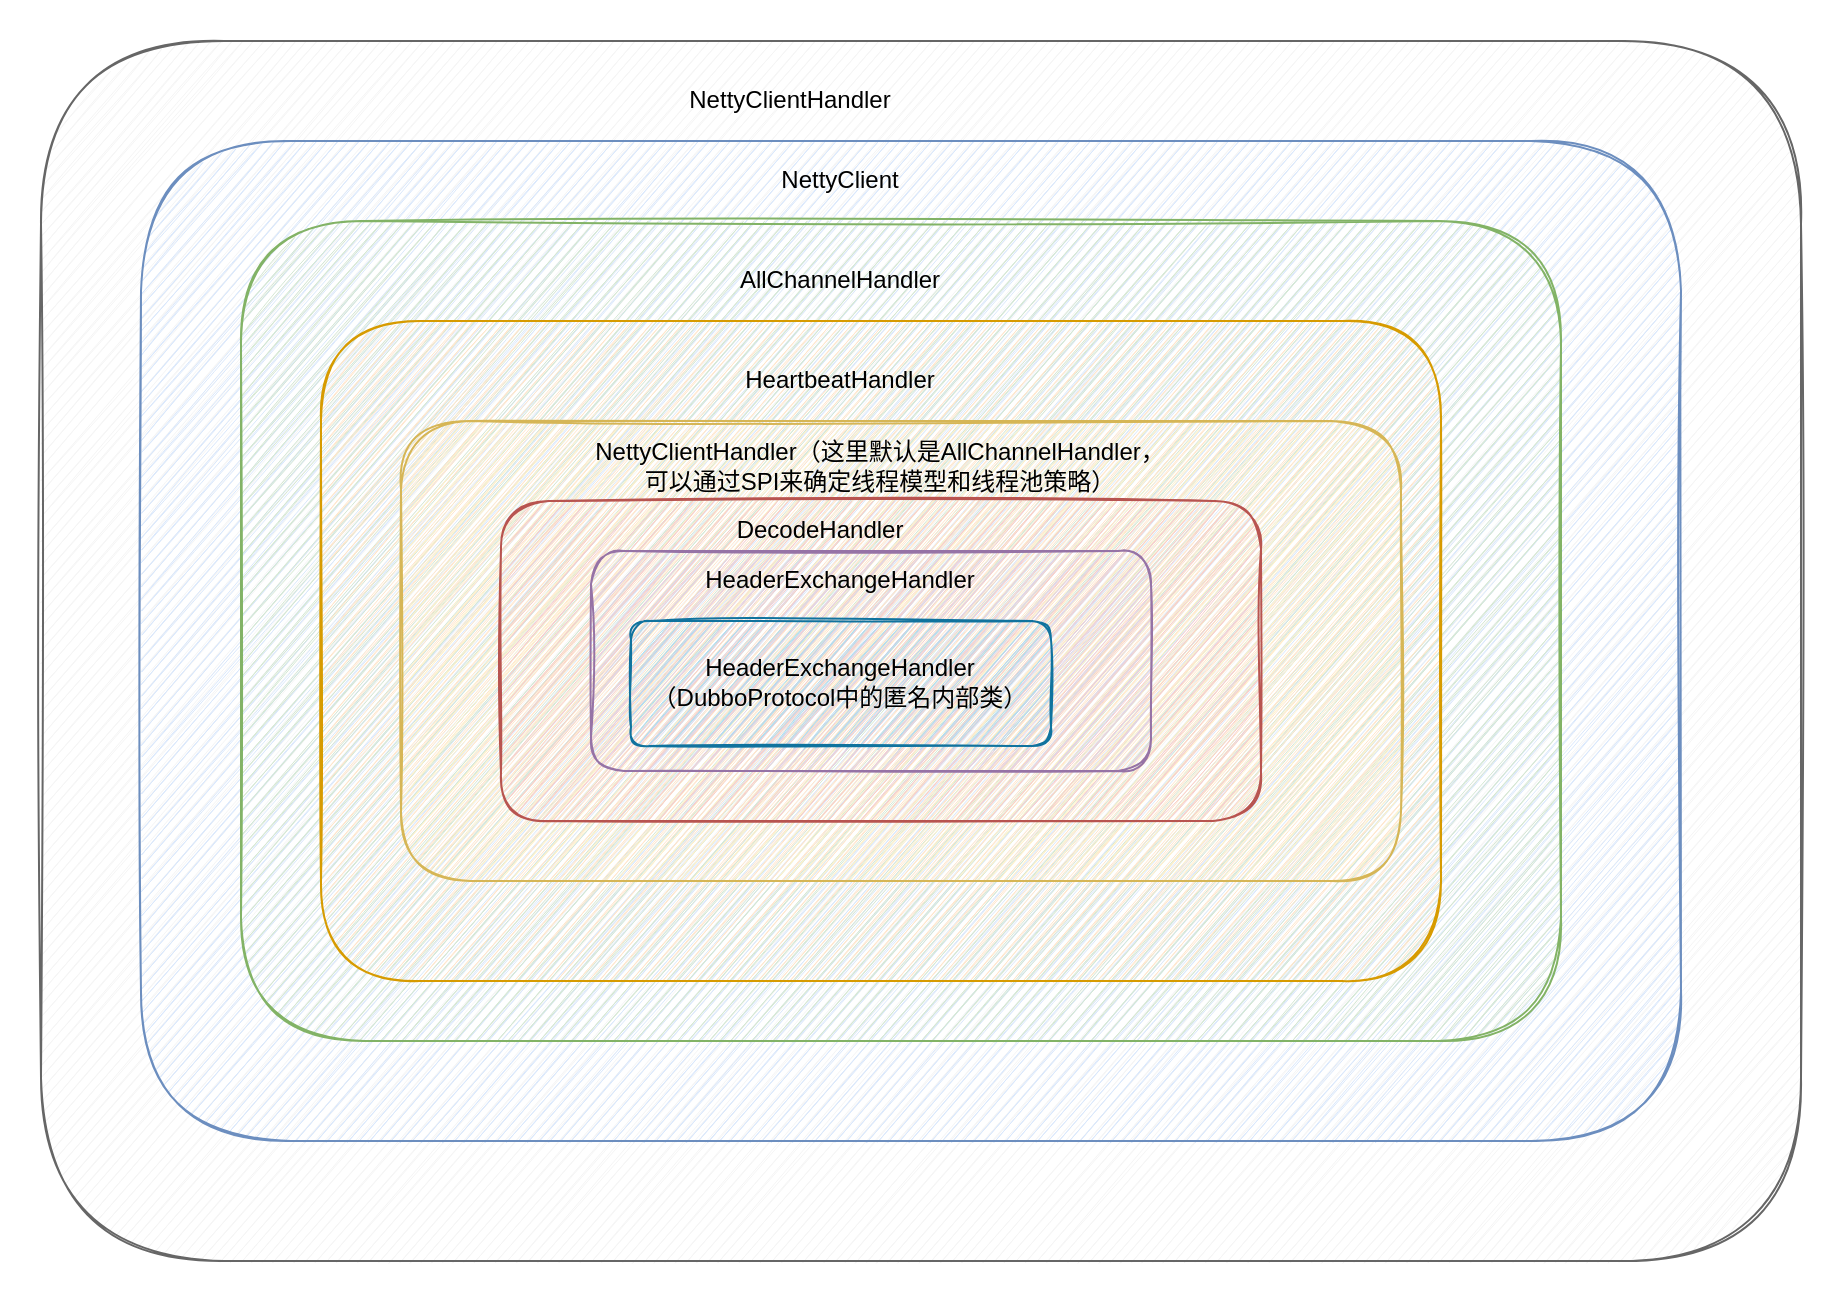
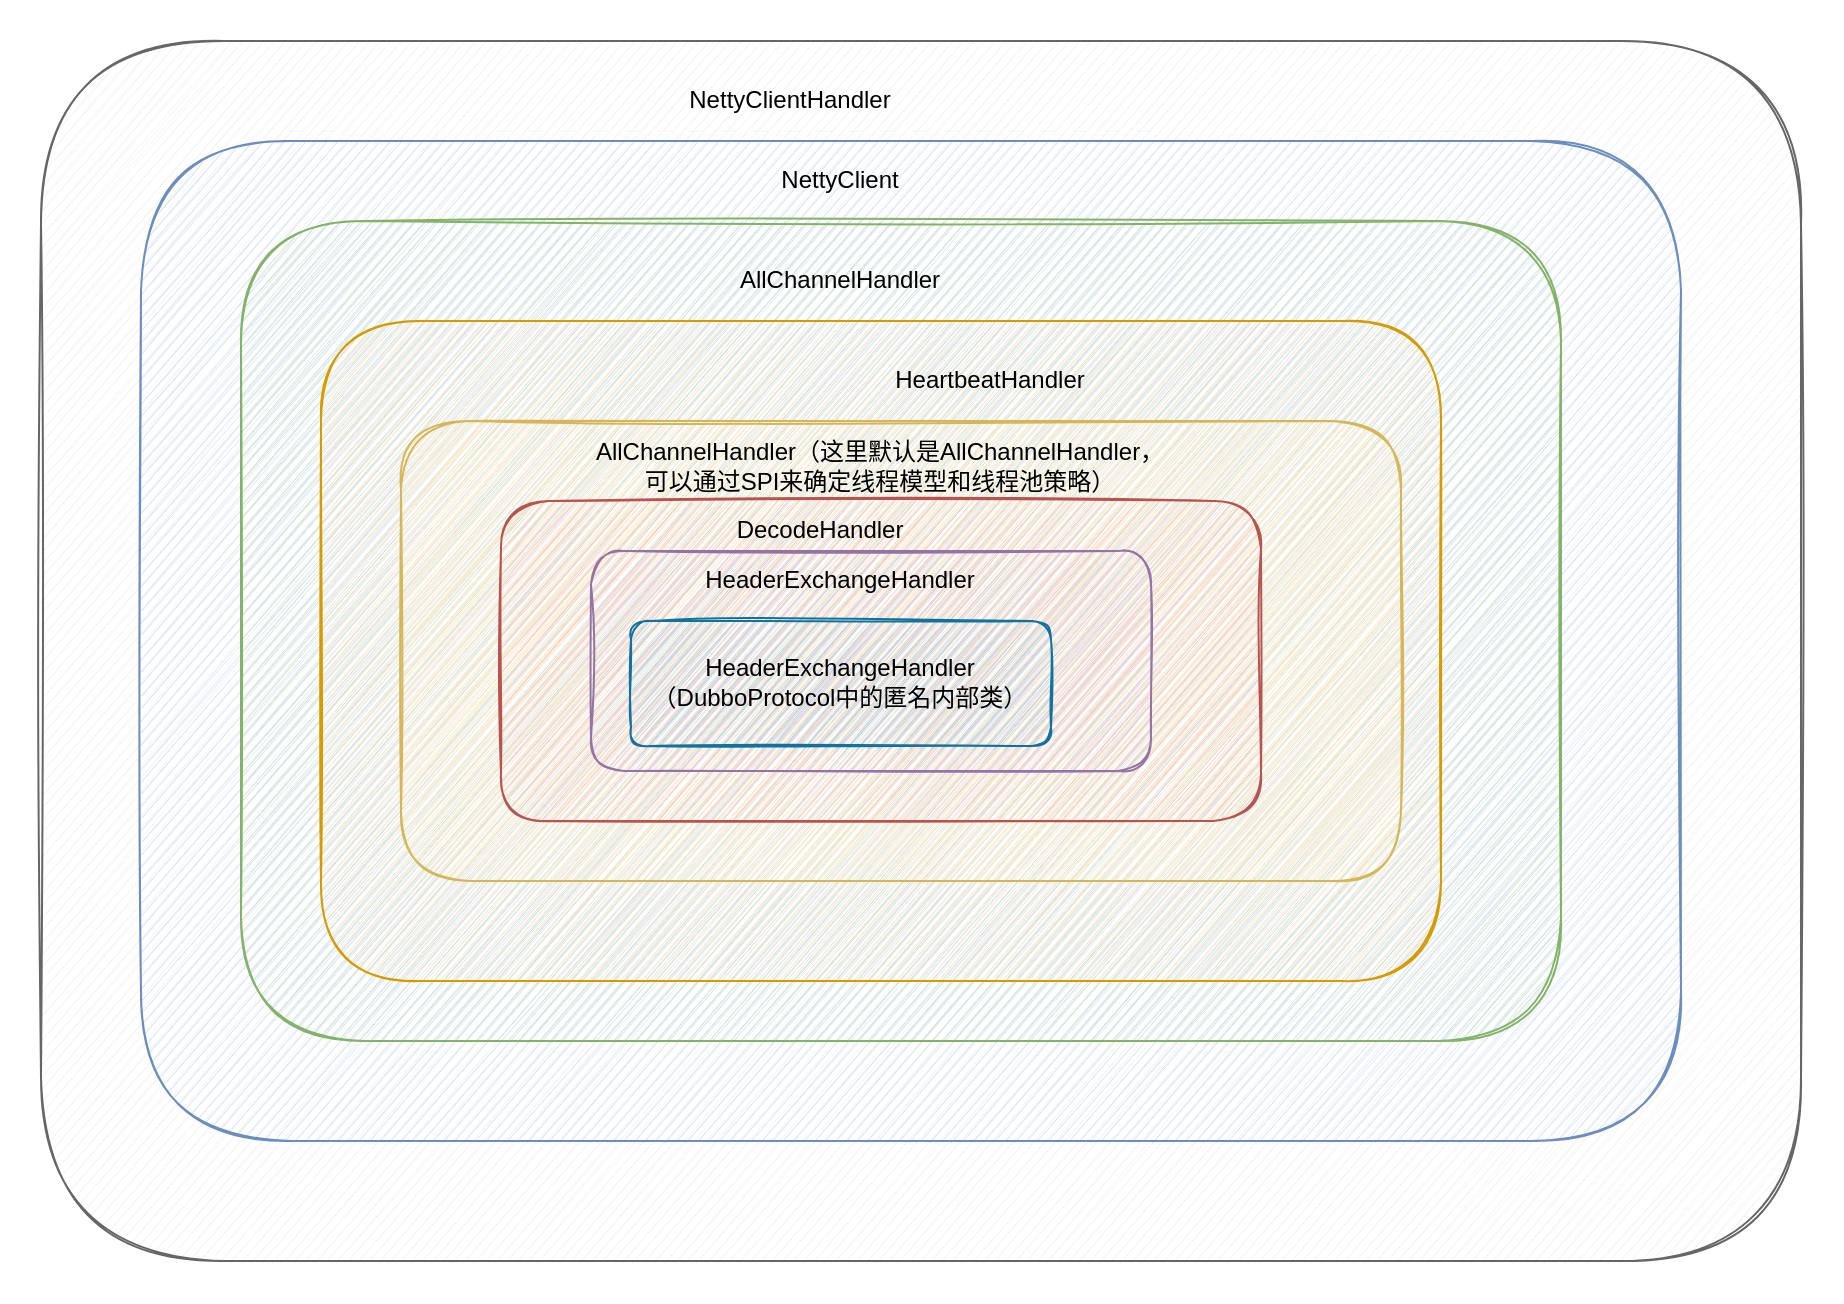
node "HeartbeatHandler": moved (841, 381) -> (991, 381)
node "NettyClientHandler（这里默认是AllChannelHandler，可以通过SPI来确定线程模型和线程池策略）": label "NettyClientHandler（这里默认是AllChannelHandler，可以通过SPI来确定线程模型和线程池策略）" -> "AllChannelHandler（这里默认是AllChannelHandler，可以通过SPI来确定线程模型和线程池策略）"
